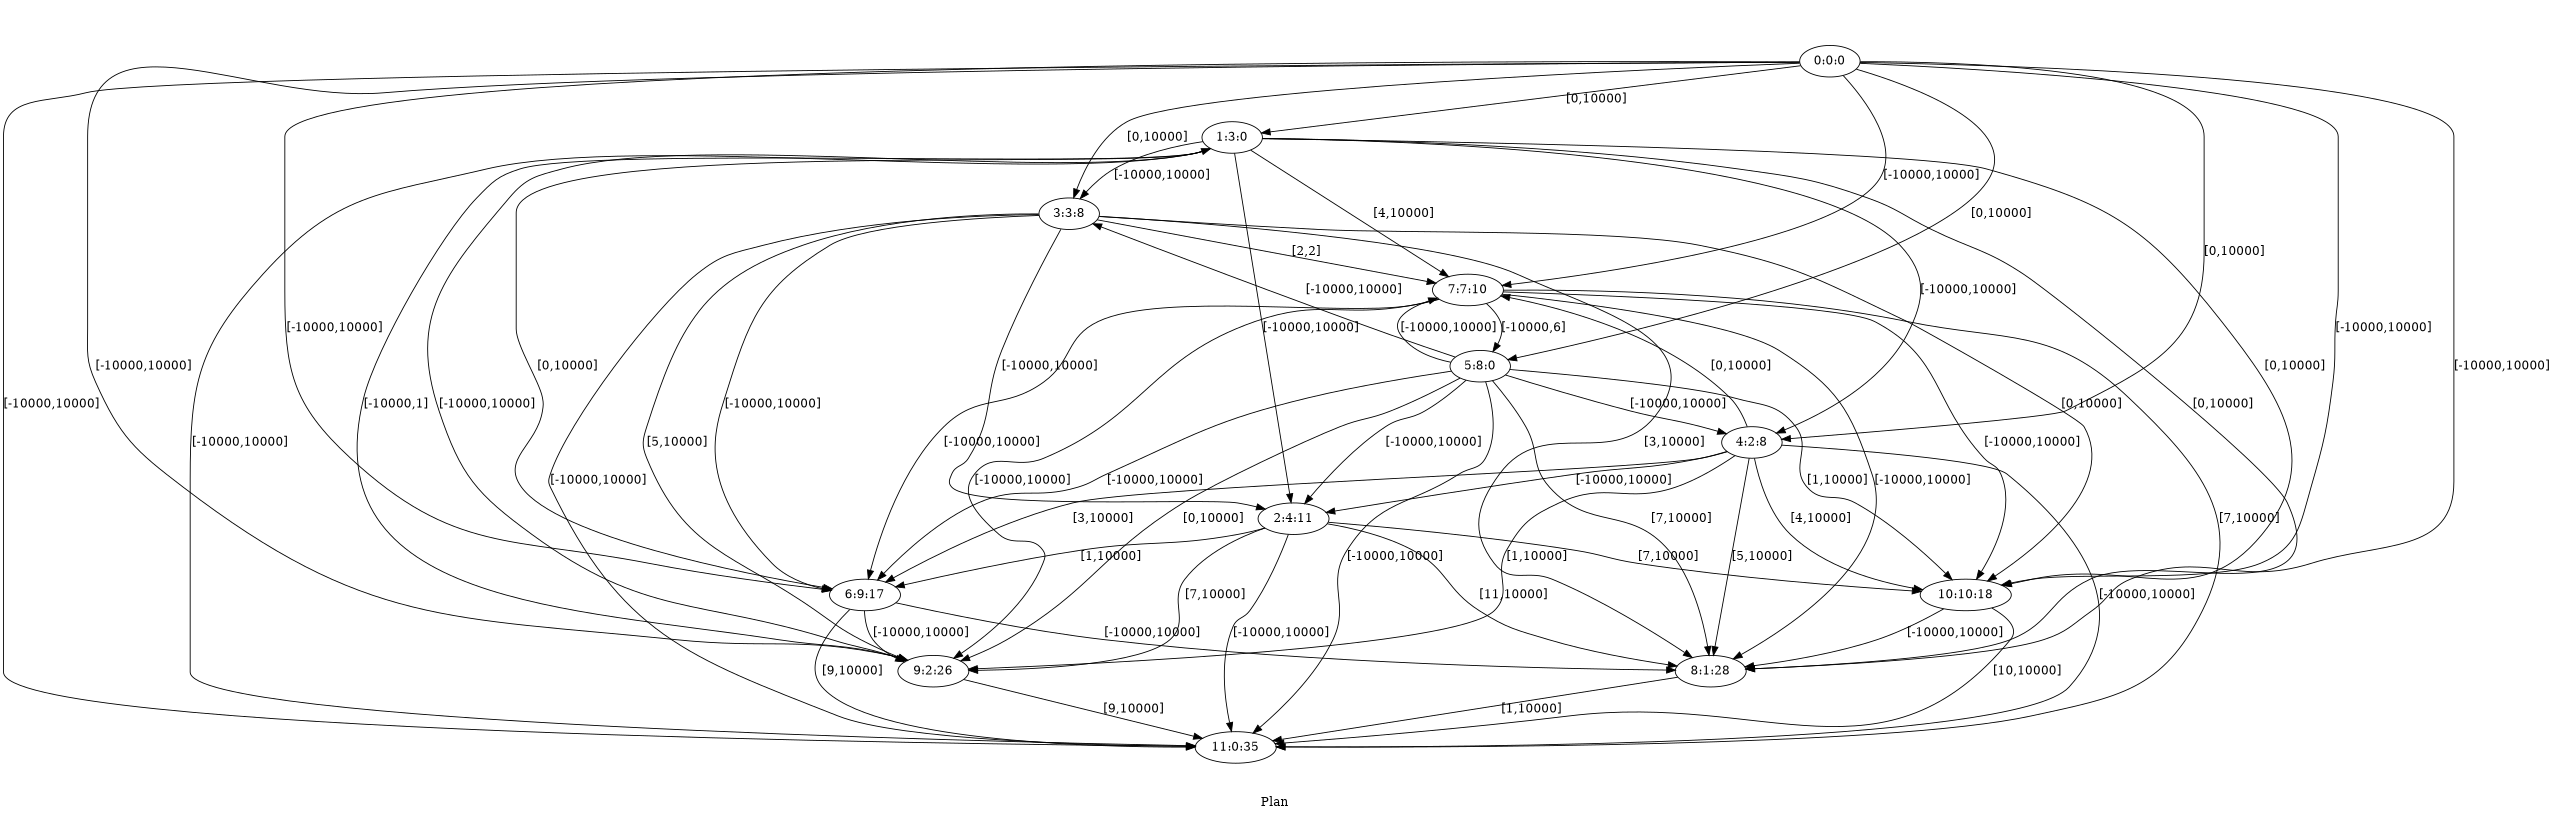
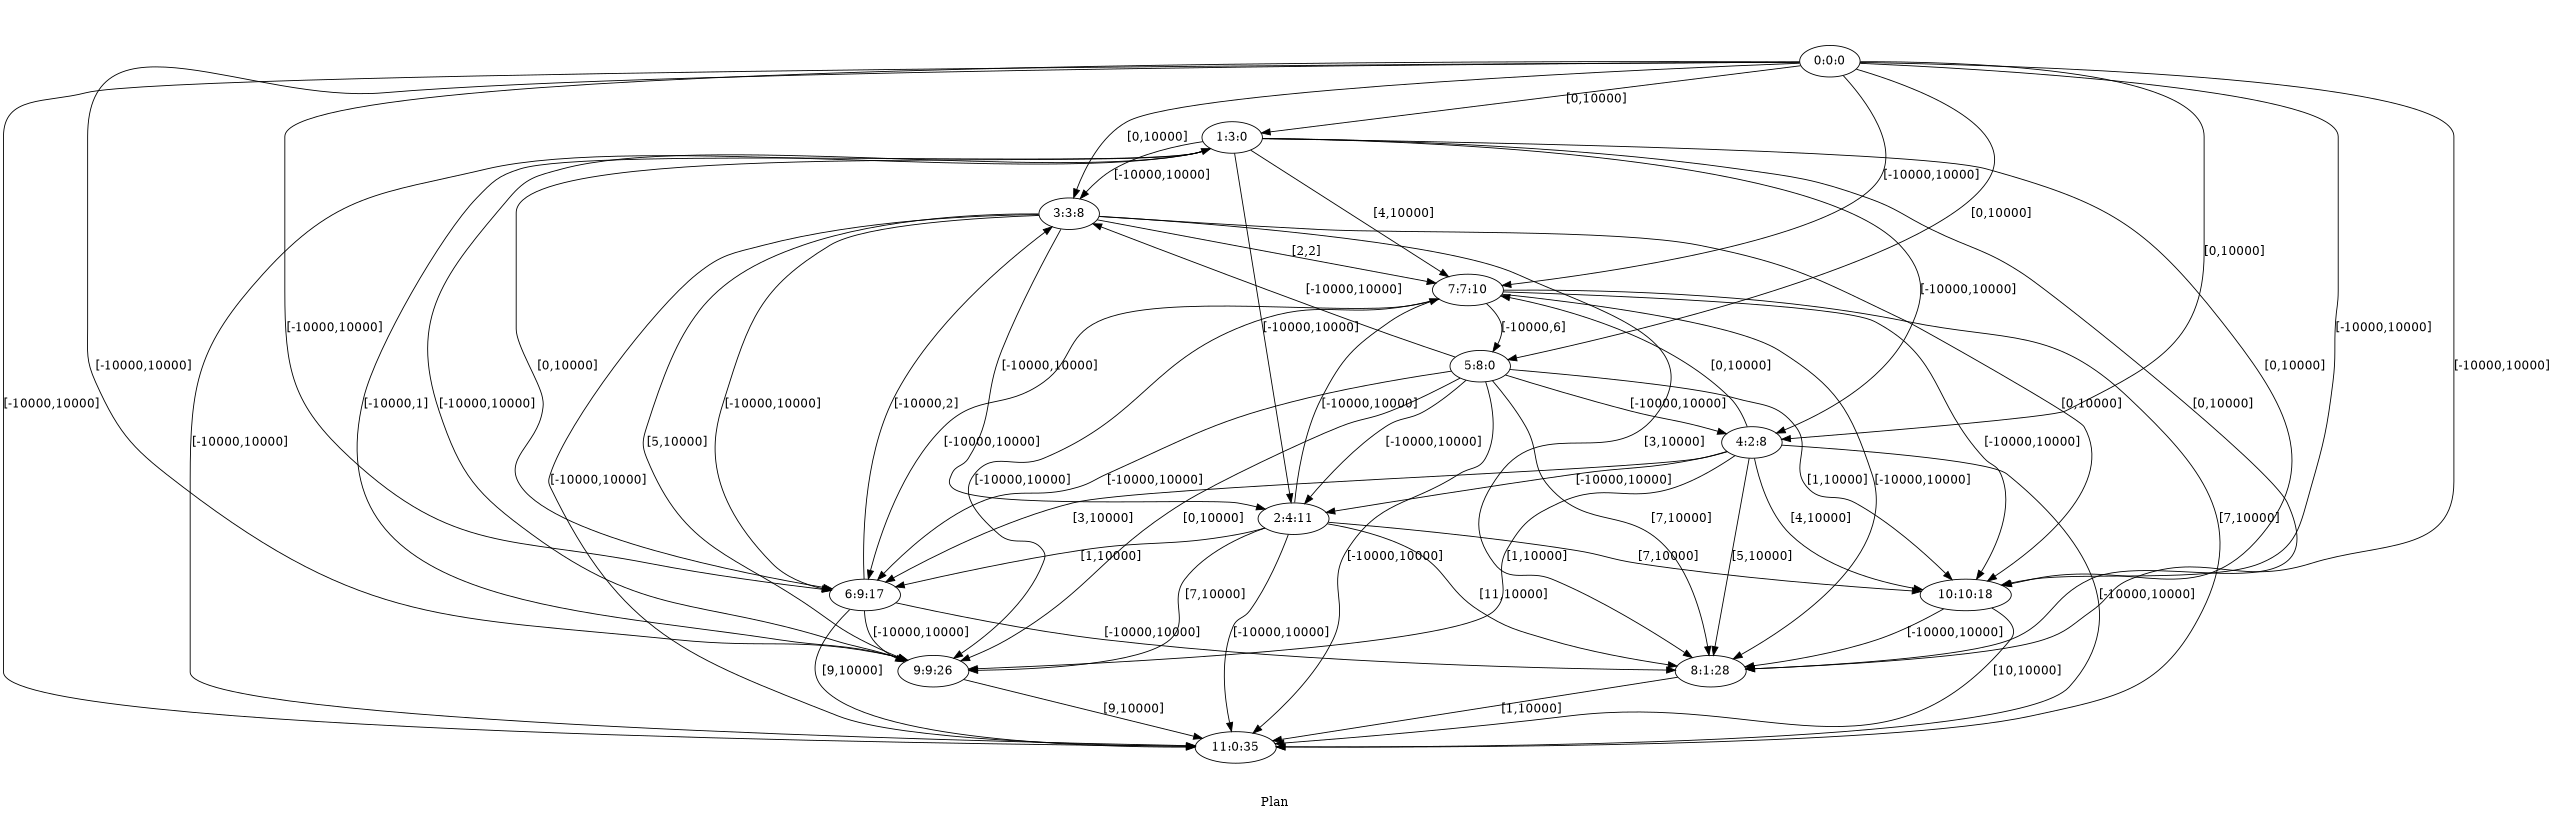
edge "5:8:0" -> "7:7:10": now "2:4:11" -> "7:7:10"
edge "6:9:17" -> "3:3:8": added, label "[-10000,2]"
node "9:2:26": label "9:2:26" -> "9:9:26"
